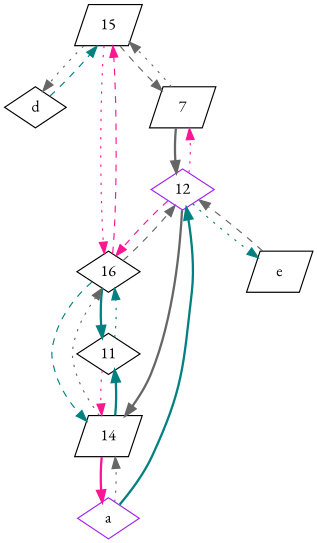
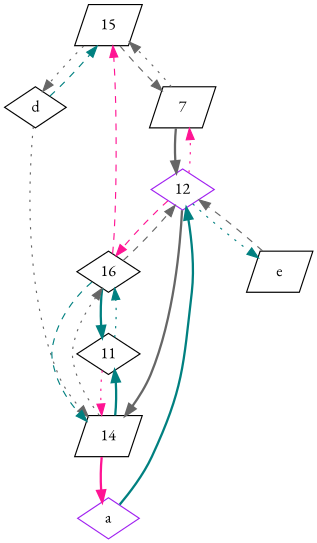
edge "15" -> "16": removed
edge "a" -> "14": now "d" -> "14"
